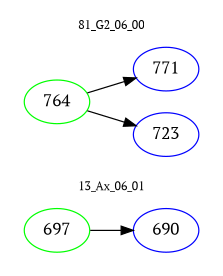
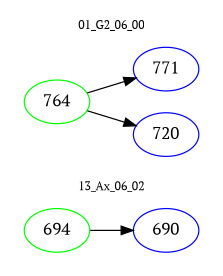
cluster "81_G2_06_00": label "81_G2_06_00" -> "01_G2_06_00"
node "723": label "723" -> "720"
cluster "13_Ax_06_01": label "13_Ax_06_01" -> "13_Ax_06_02"
node "697": label "697" -> "694"
